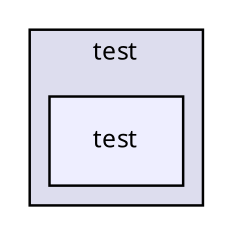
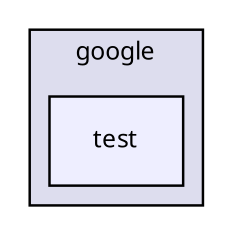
cluster "test": label "test" -> "google"
